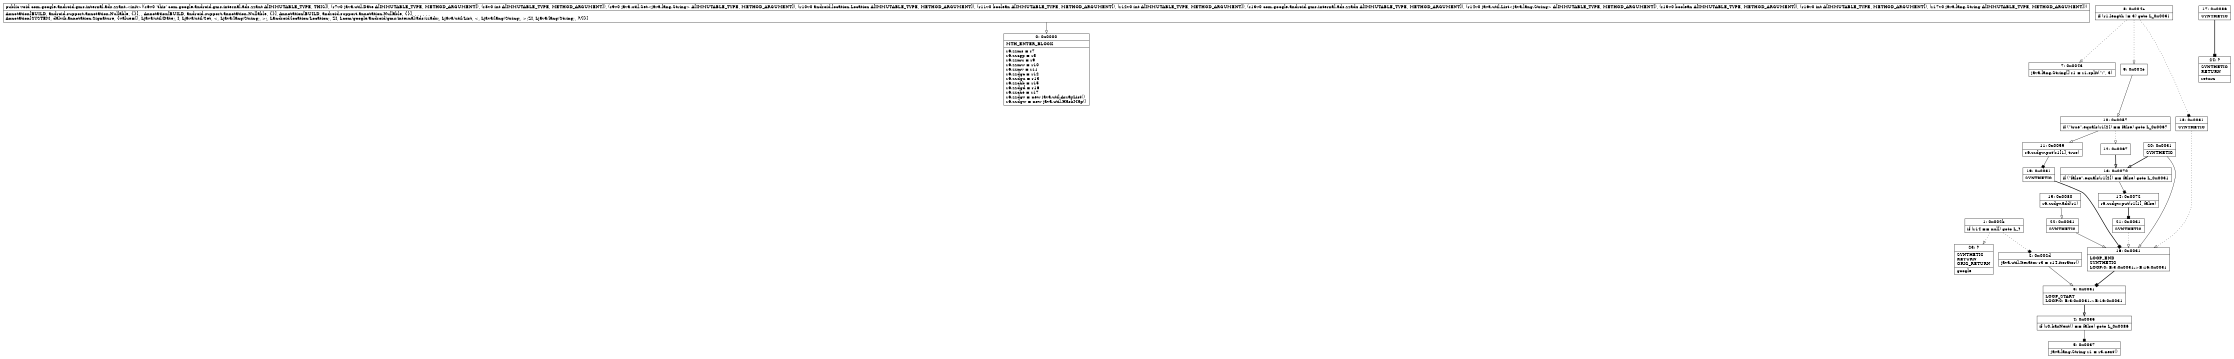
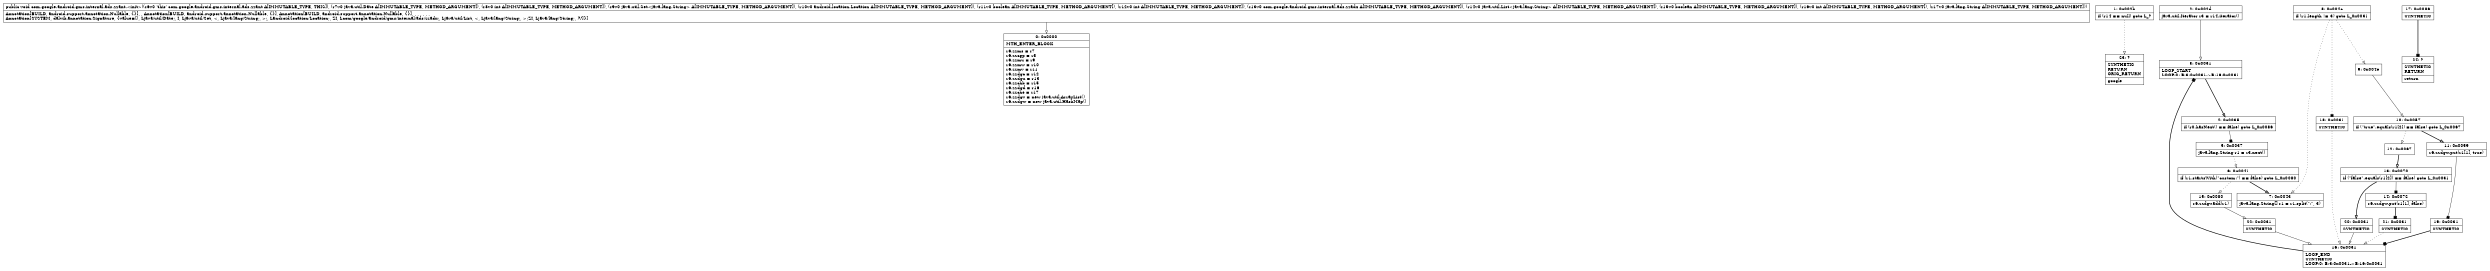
edge "10: 0x0057" -> "11: 0x0059": style solid -> bold
edge "20: 0x0031" -> "13: 0x0070": reversed
node "6: 0x0041": added
edge "1: 0x002b" -> "2: 0x002d": removed
